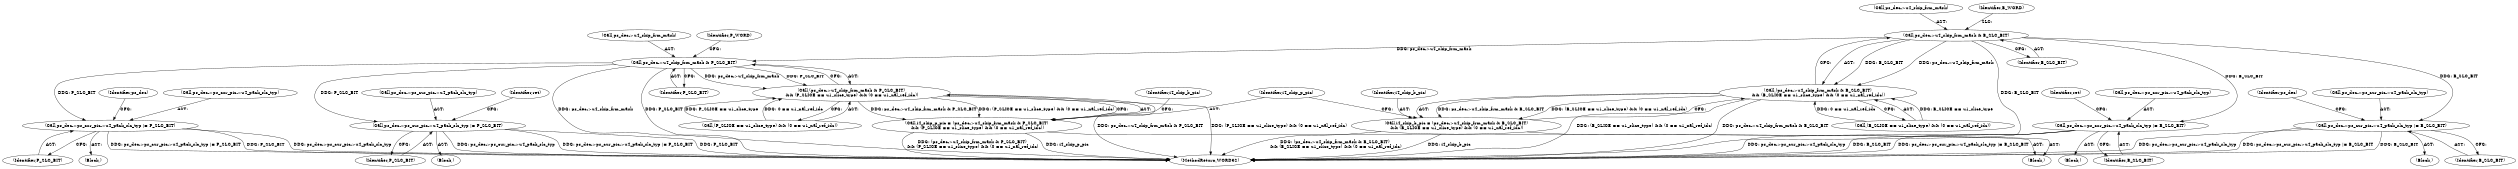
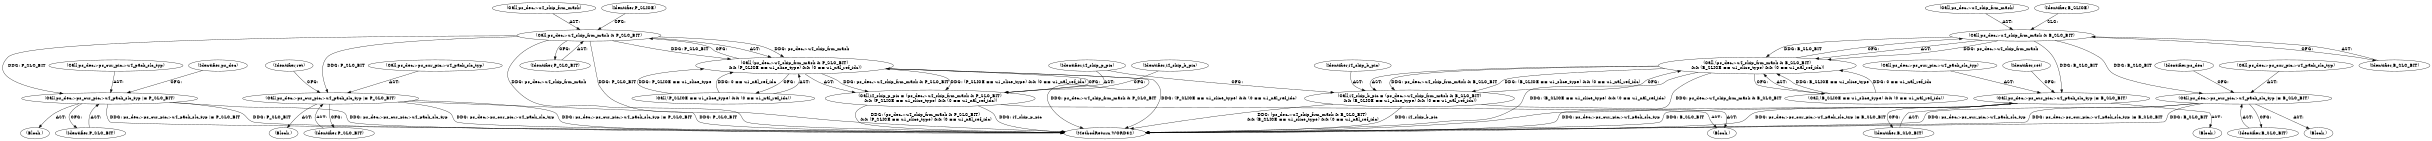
node "(Identifier,B_WORD)": label "(Identifier,B_WORD)" -> "(Identifier,B_SLICE)"
node "(Identifier,P_WORD)": label "(Identifier,P_WORD)" -> "(Identifier,P_SLICE)"
edge "(Call,ps_dec->u4_skip_frm_mask & B_SLC_BIT)" -> "(Call,ps_dec->u4_skip_frm_mask & P_SLC_BIT)": removed, label "DDG: ps_dec->u4_skip_frm_mask"
edge "(Call,ps_dec->u4_skip_frm_mask & B_SLC_BIT)" -> "(MethodReturn,WORD32)": removed, label "DDG: B_SLC_BIT"
